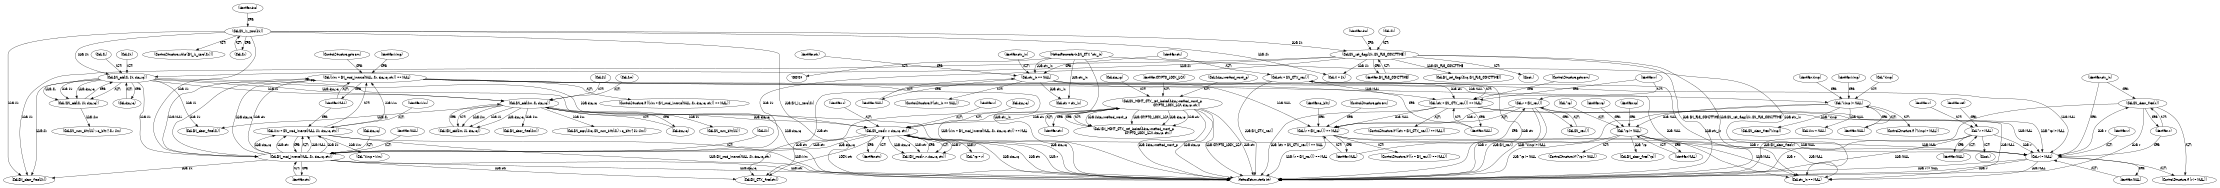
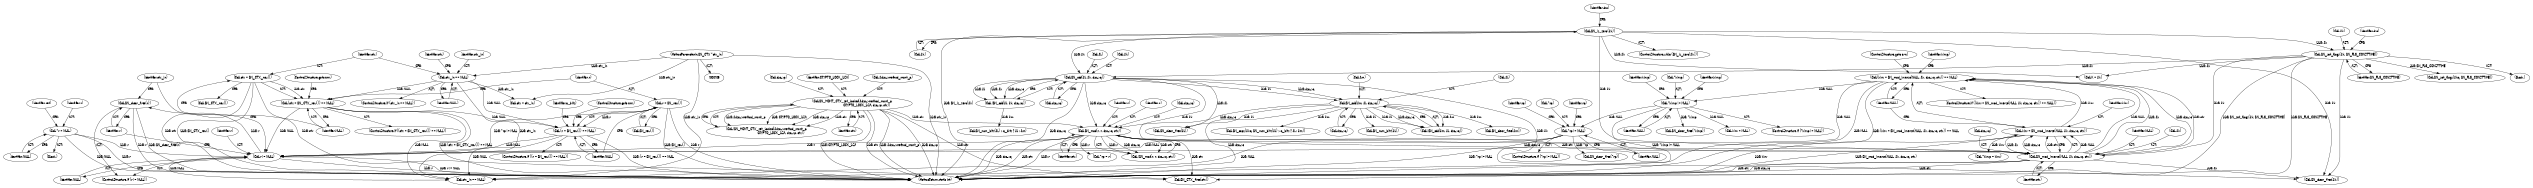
node "1000107": label "1000107" -> "1000105"
node "(Call,BN_CTX_new())": added
edge "(Call,BN_mod(r, r, dsa->q, ctx))" -> "(Call,BN_CTX_free(ctx))": label "LOCK: ctx" -> "DDG: ctx"
